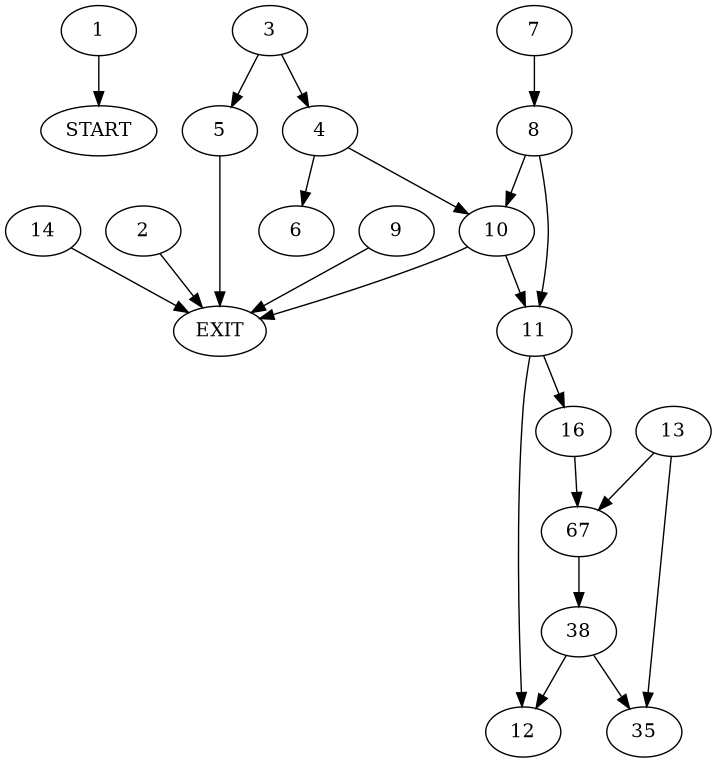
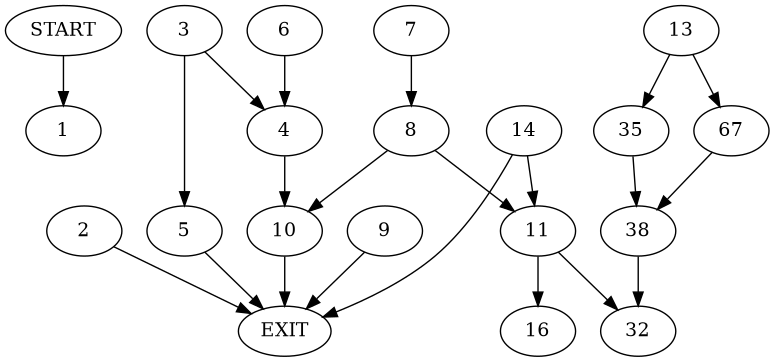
edge "1" -> "START": reversed
edge "4" -> "6": reversed
edge "10" -> "11": now "14" -> "11"
edge "16" -> "67": removed
edge "38" -> "35": reversed
node "12": label "12" -> "32"
